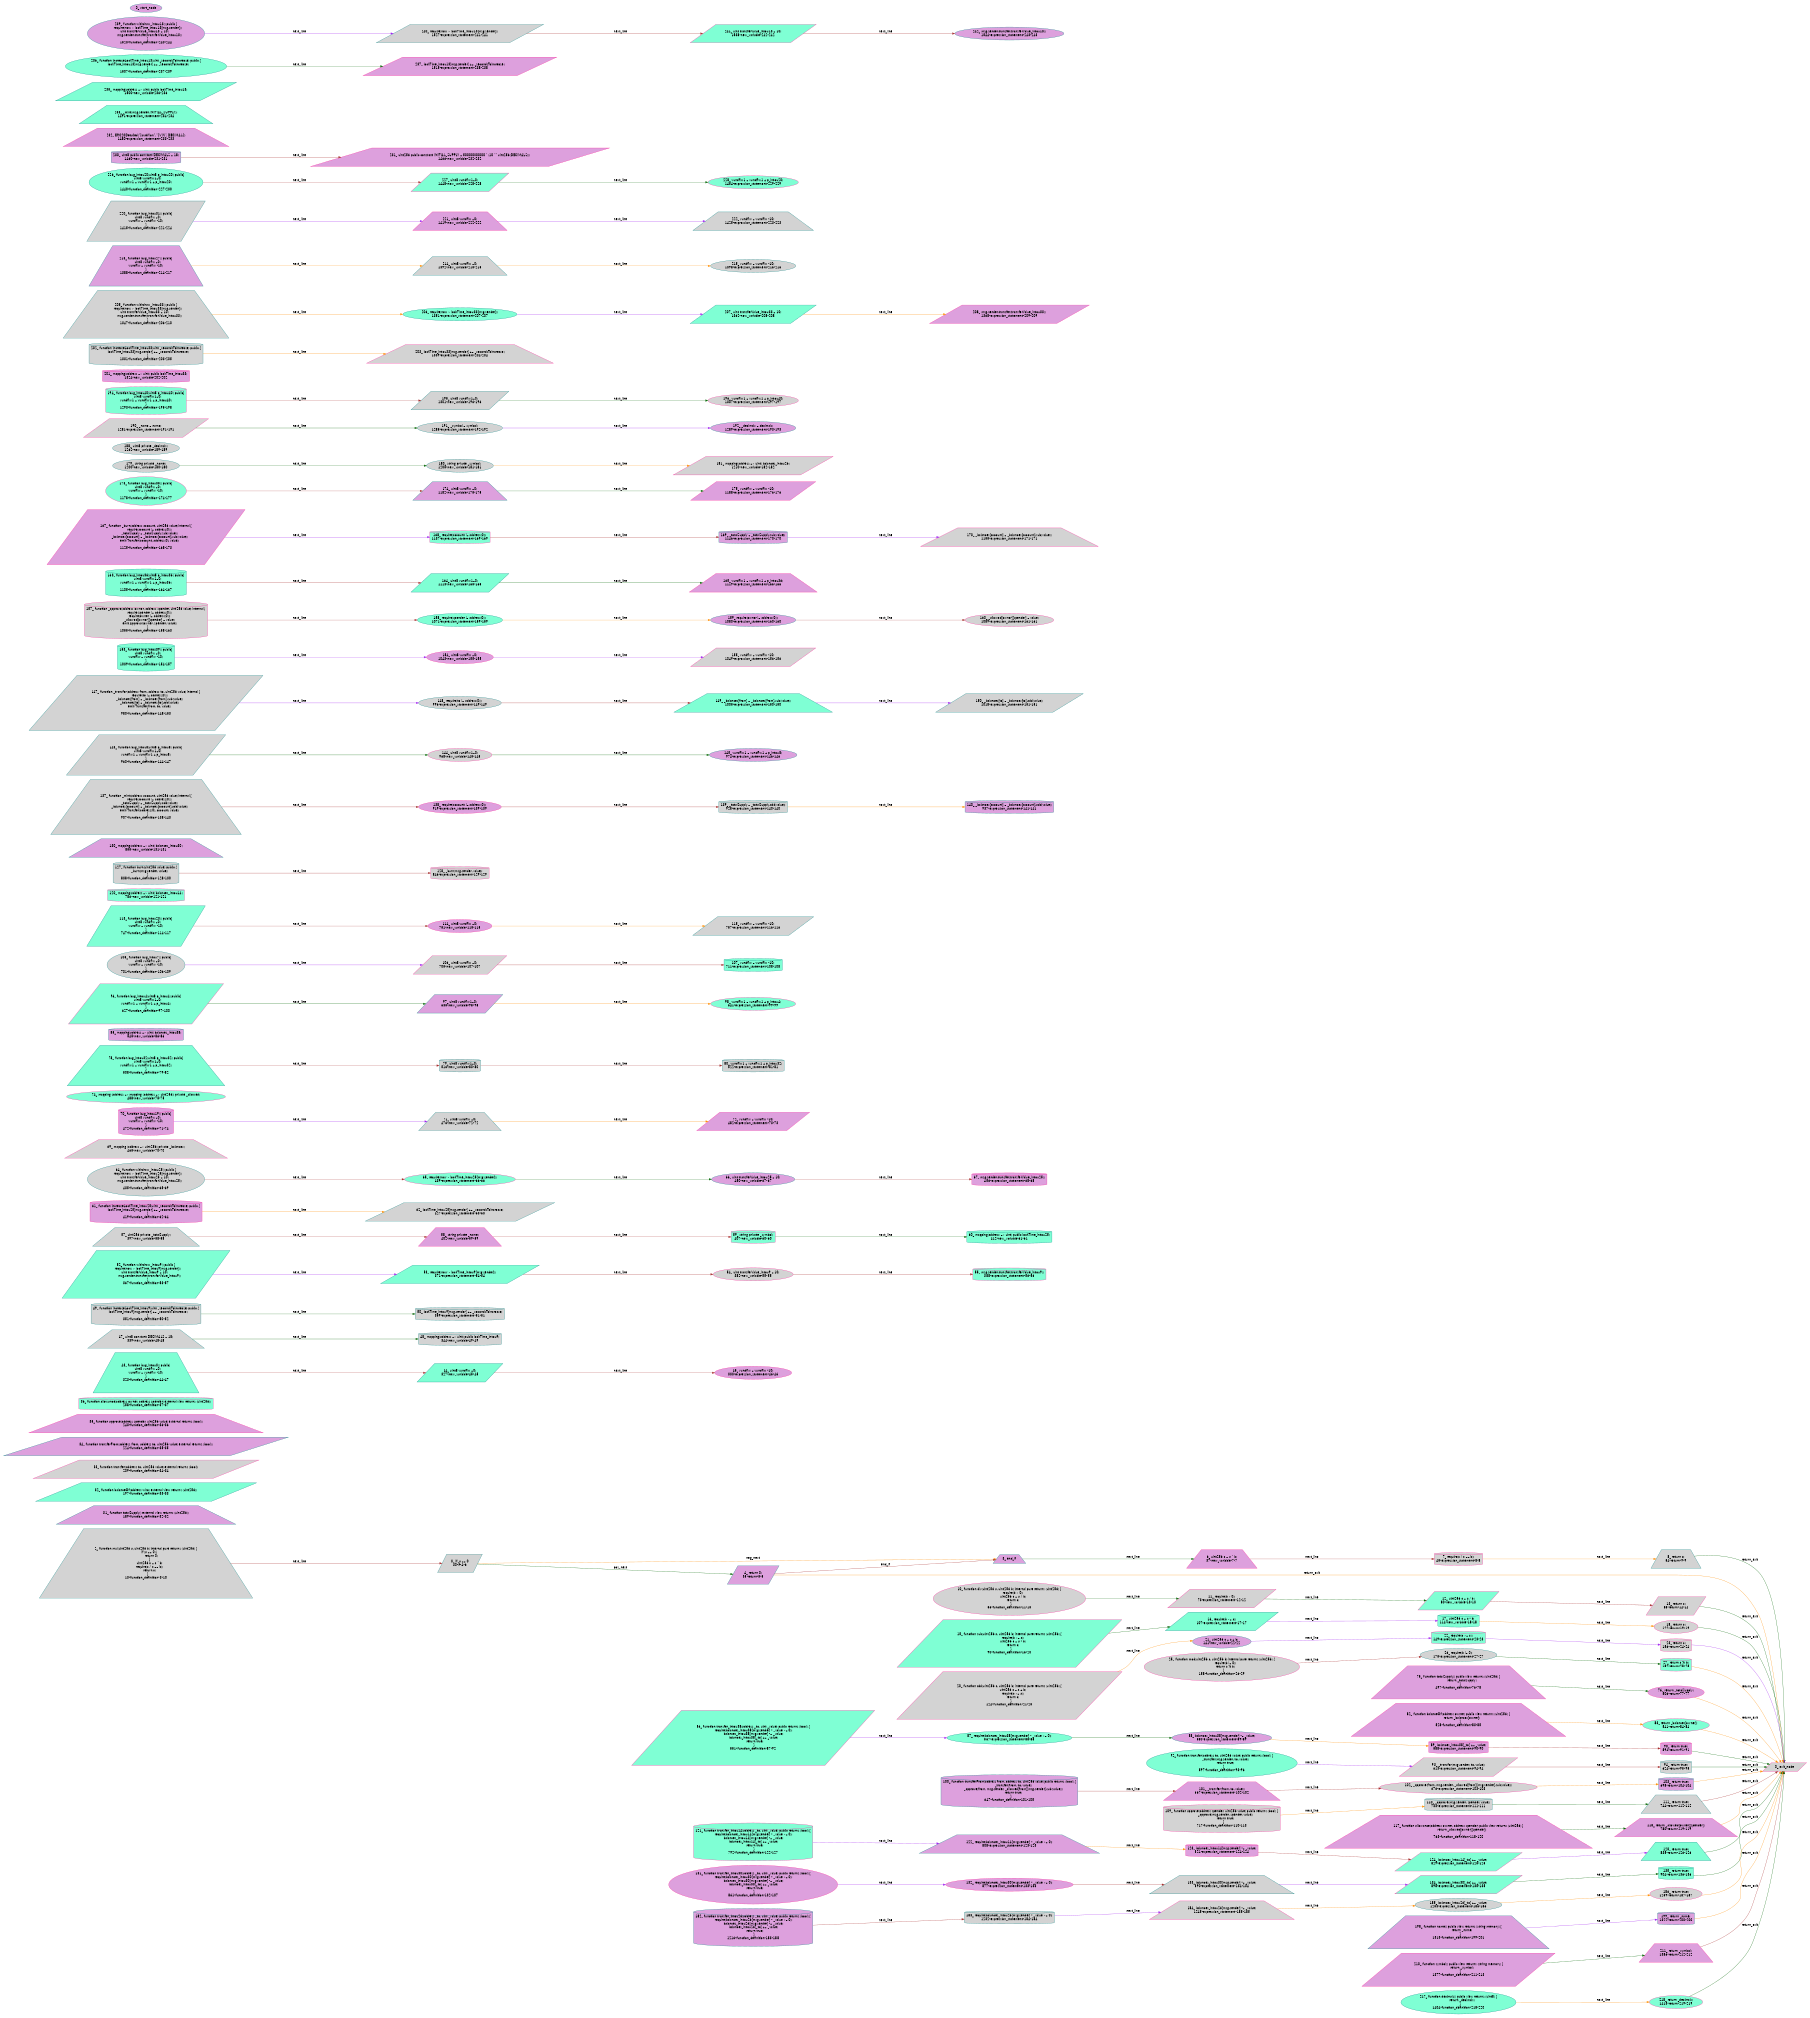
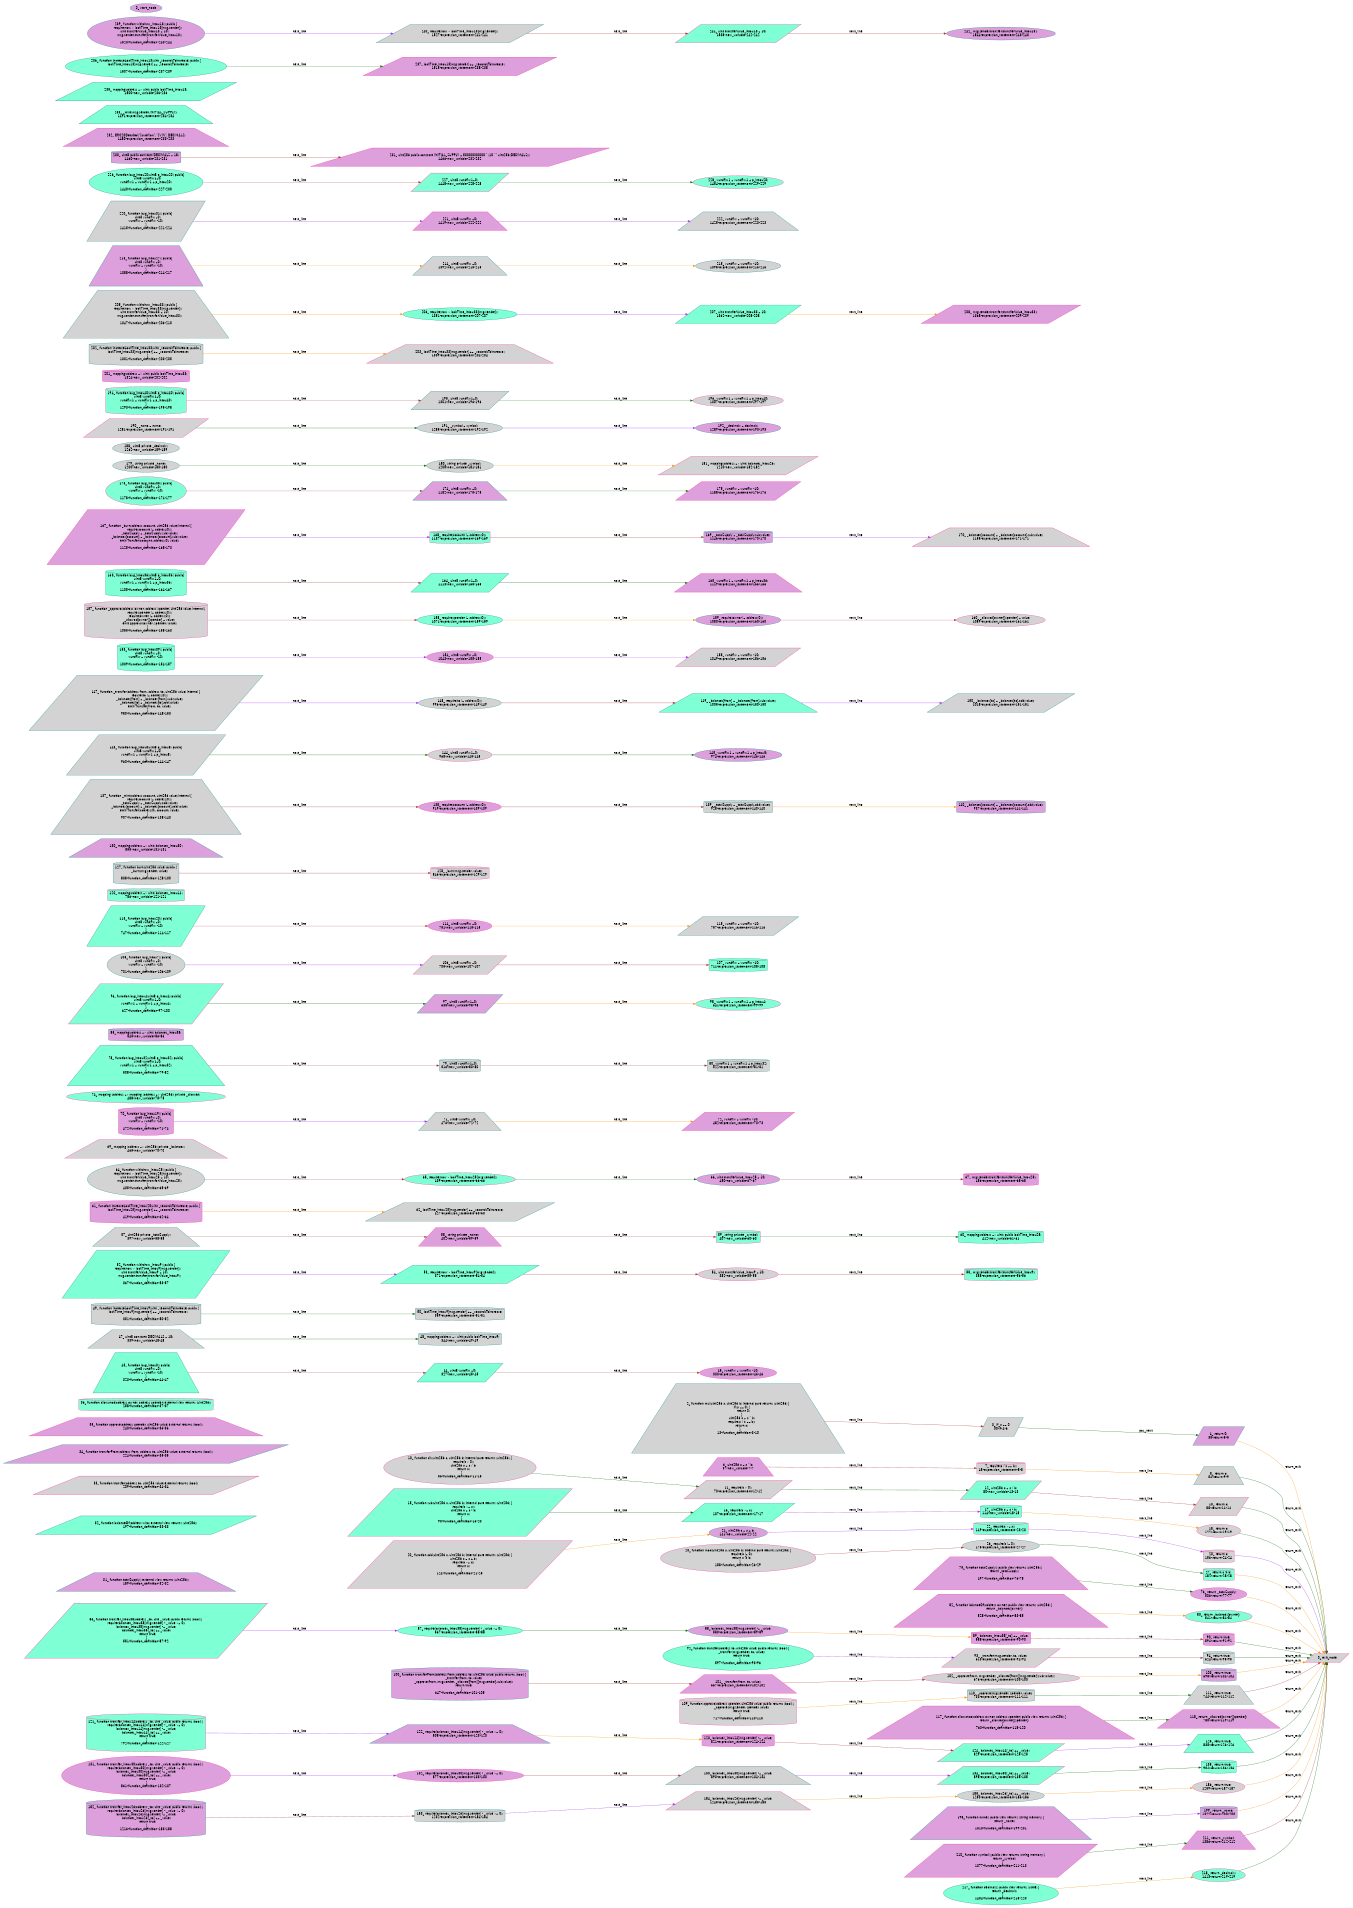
node "3_ end_if": removed
